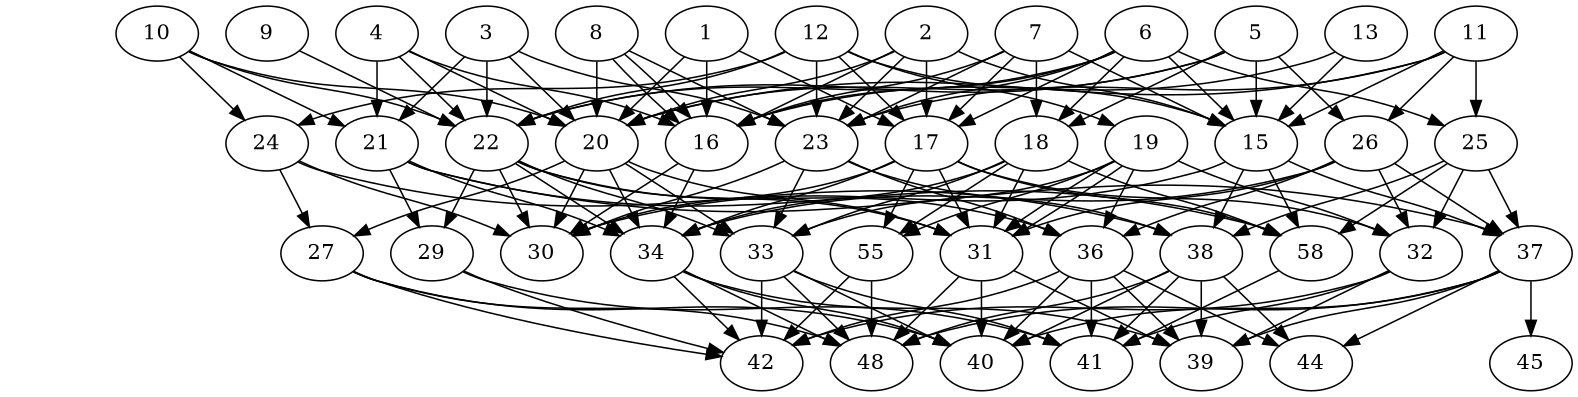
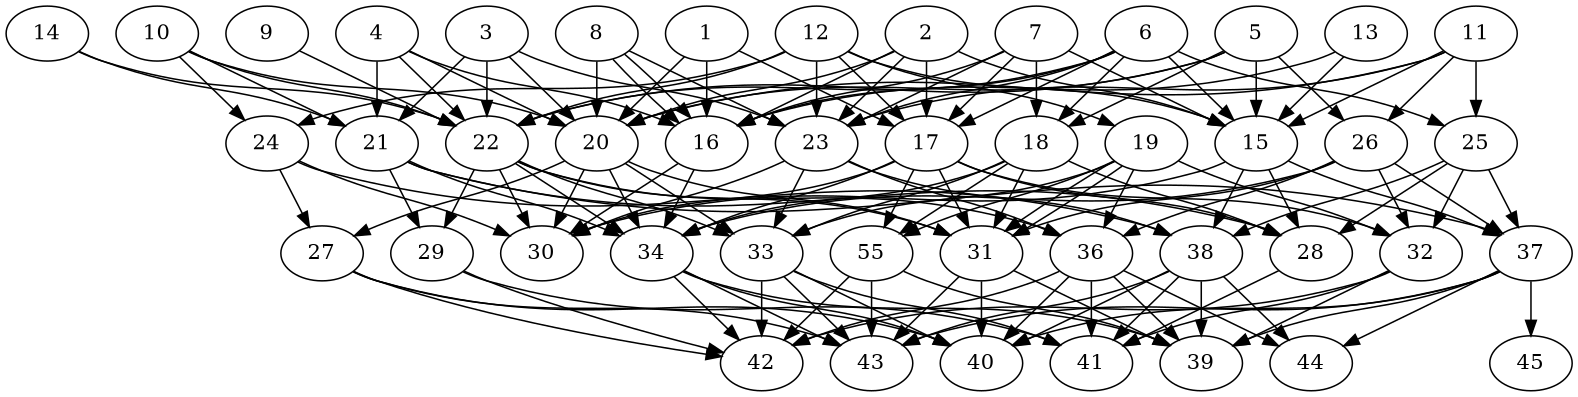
node "14": added
node "58": label "58" -> "28"
edge "55" -> "39": added
node "48": label "48" -> "43"
